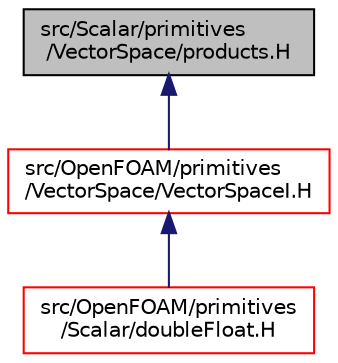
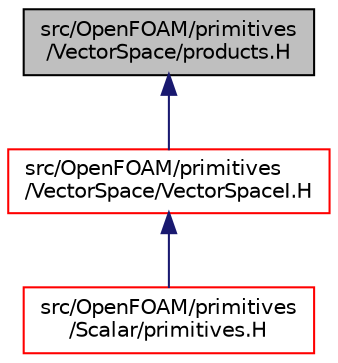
node "src/Scalar/primitives /VectorSpace/products.H": label "src/Scalar/primitives /VectorSpace/products.H" -> "src/OpenFOAM/primitives /VectorSpace/products.H"
node "src/OpenFOAM/primitives /Scalar/doubleFloat.H": label "src/OpenFOAM/primitives /Scalar/doubleFloat.H" -> "src/OpenFOAM/primitives /Scalar/primitives.H"
